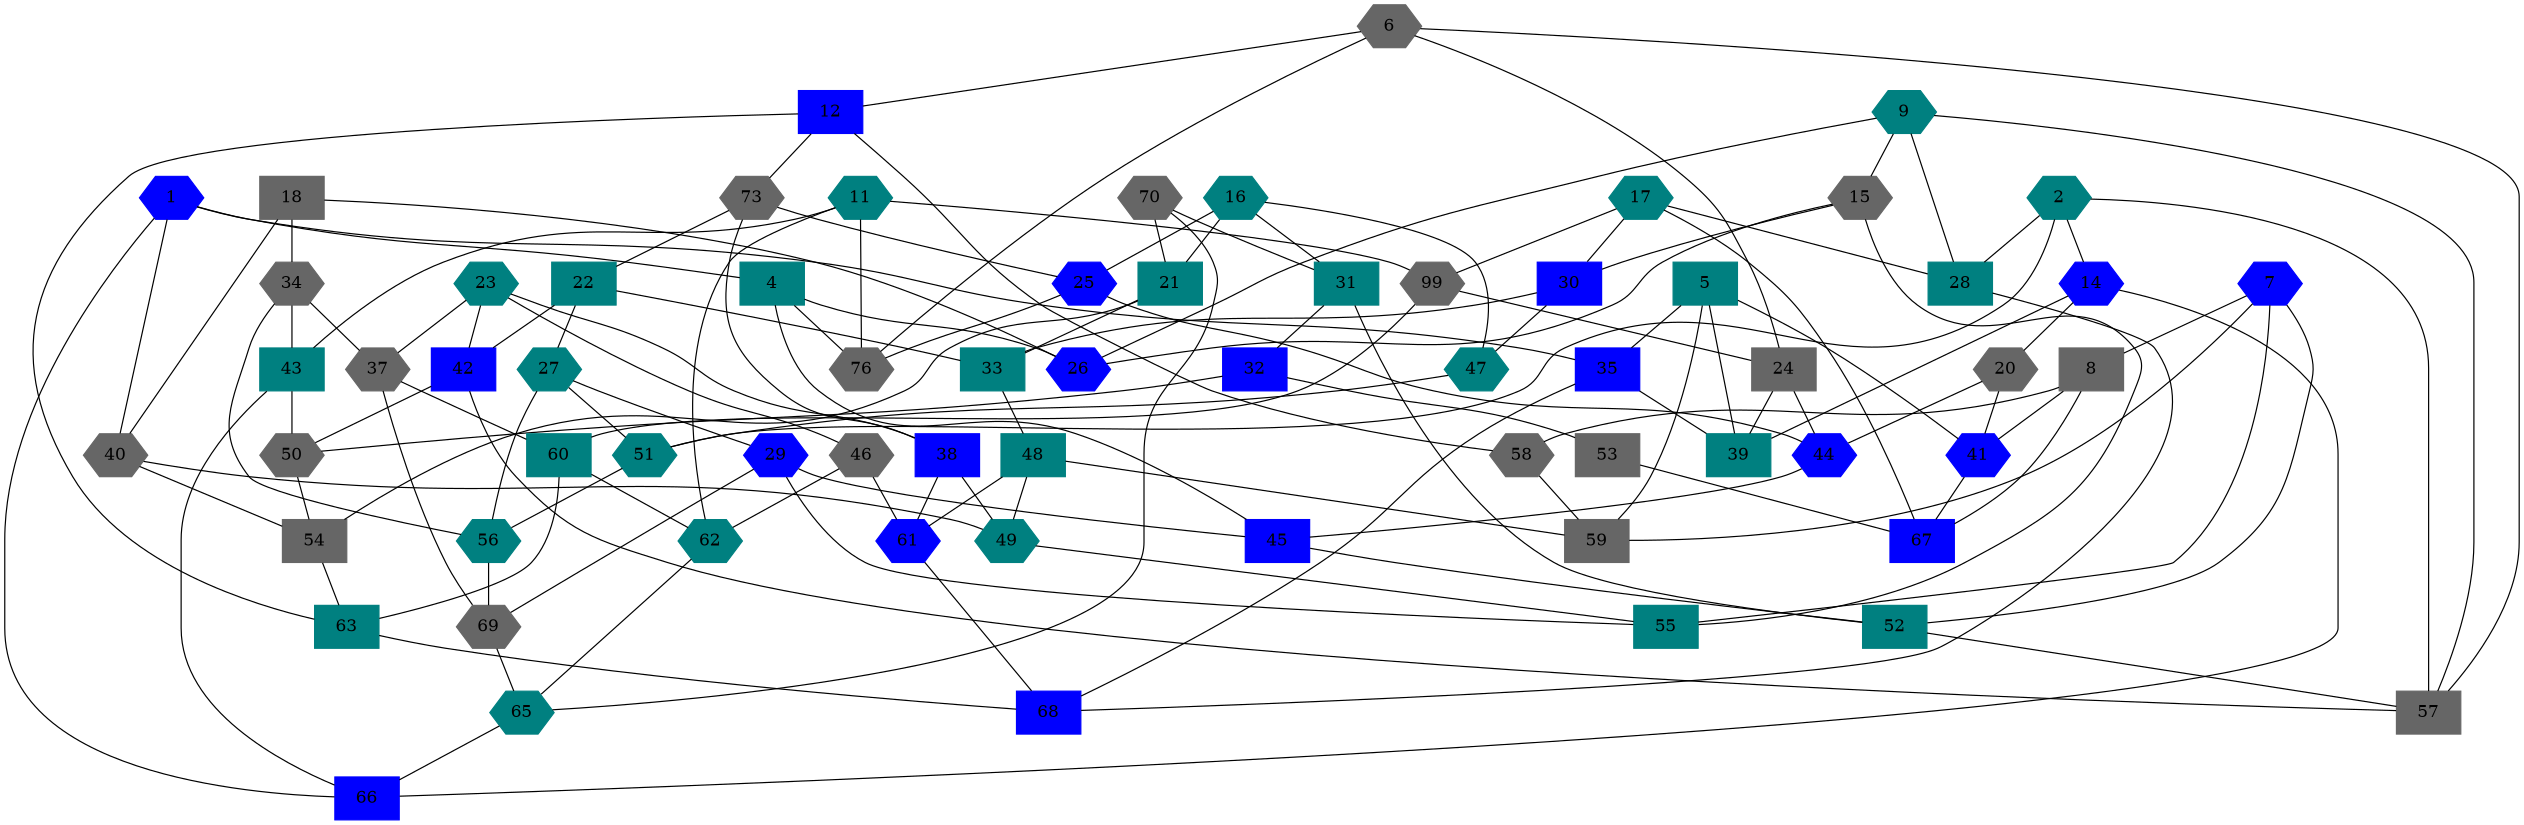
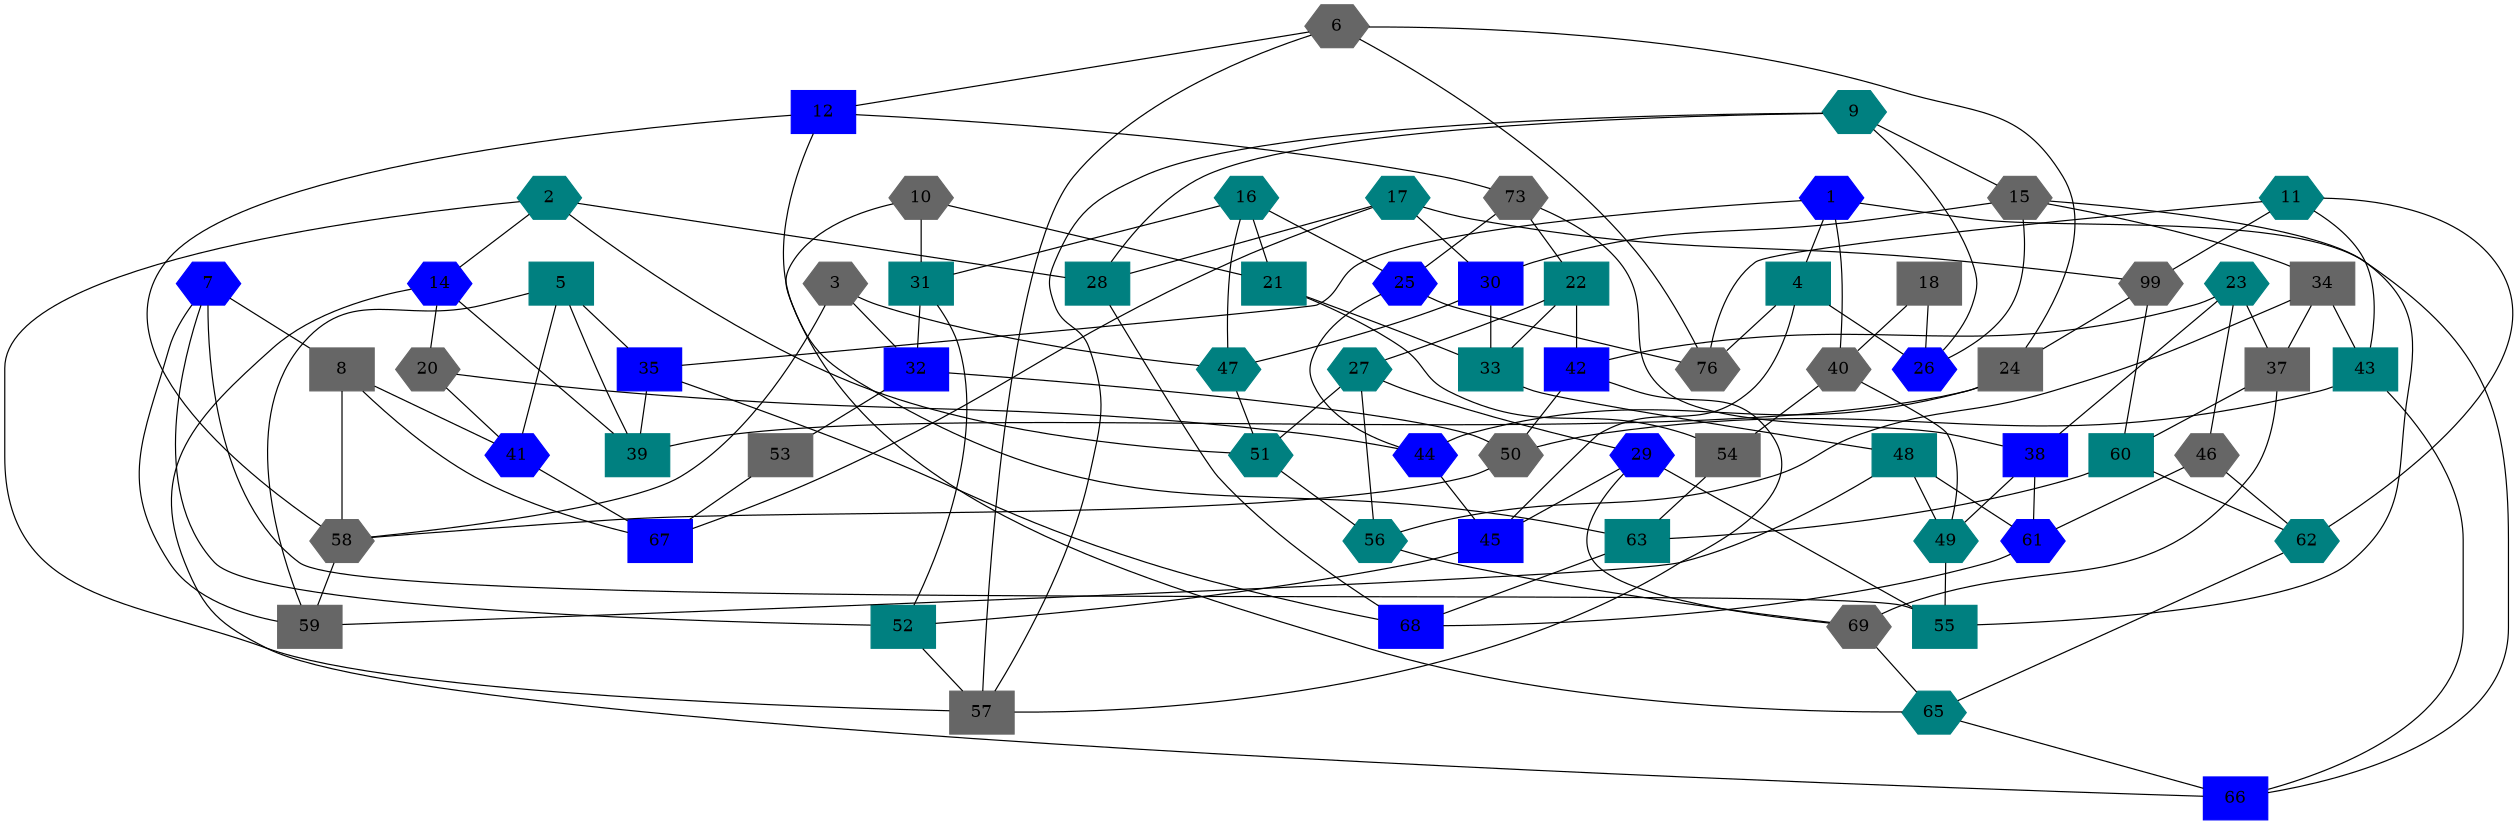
node "70": label "70" -> "10"
edge "18" -- "34": now "15" -- "34"
node "34": shape hexagon -> box
node "3": added
node "37": shape hexagon -> box
edge "50" -- "54": now "50" -- "58"
